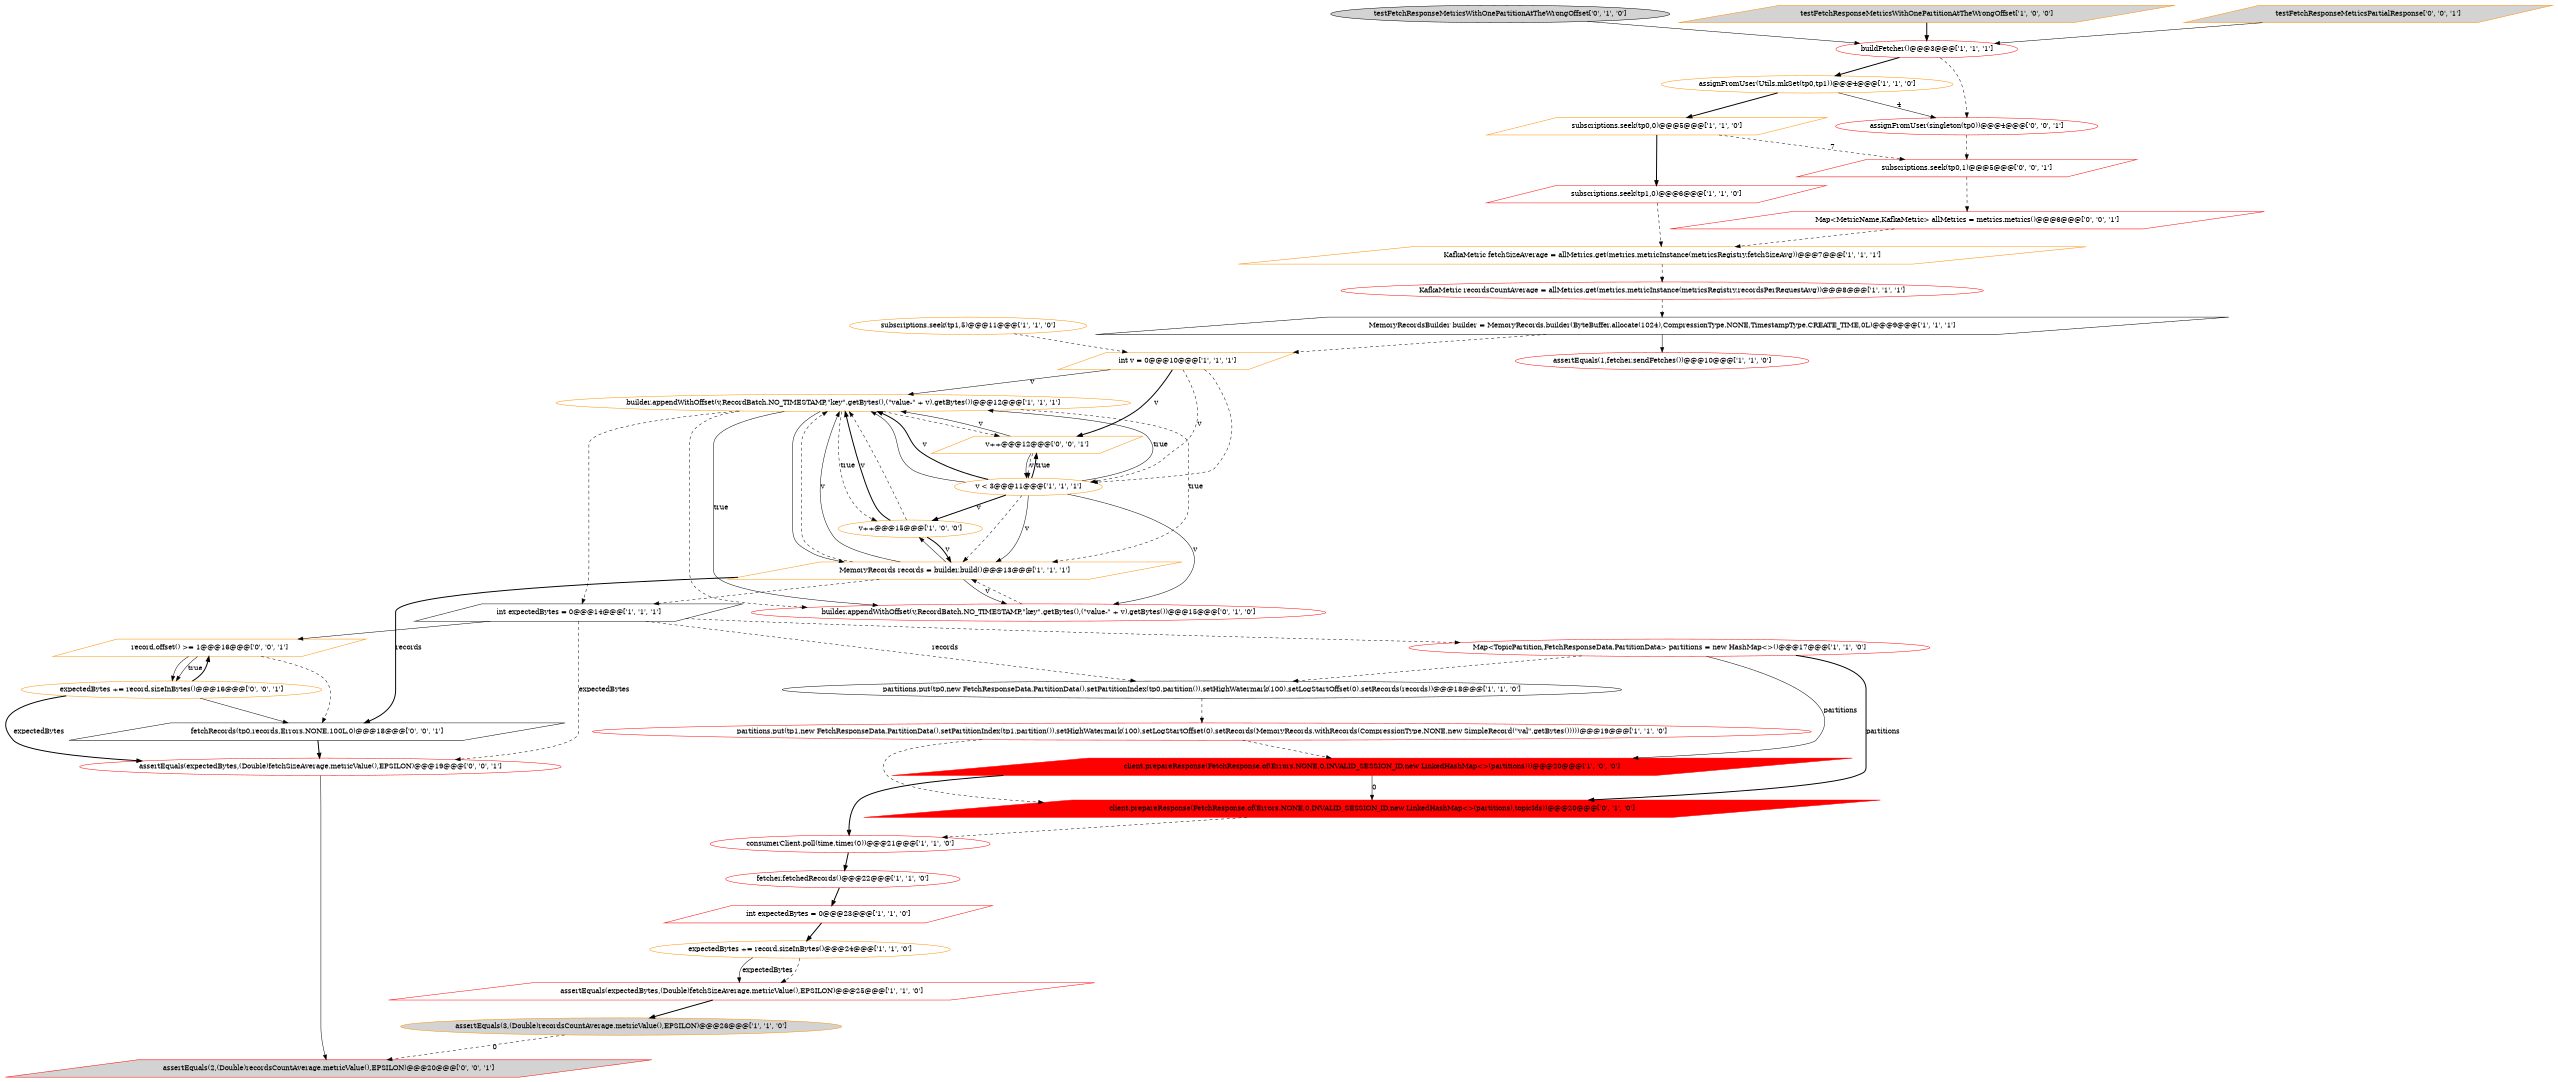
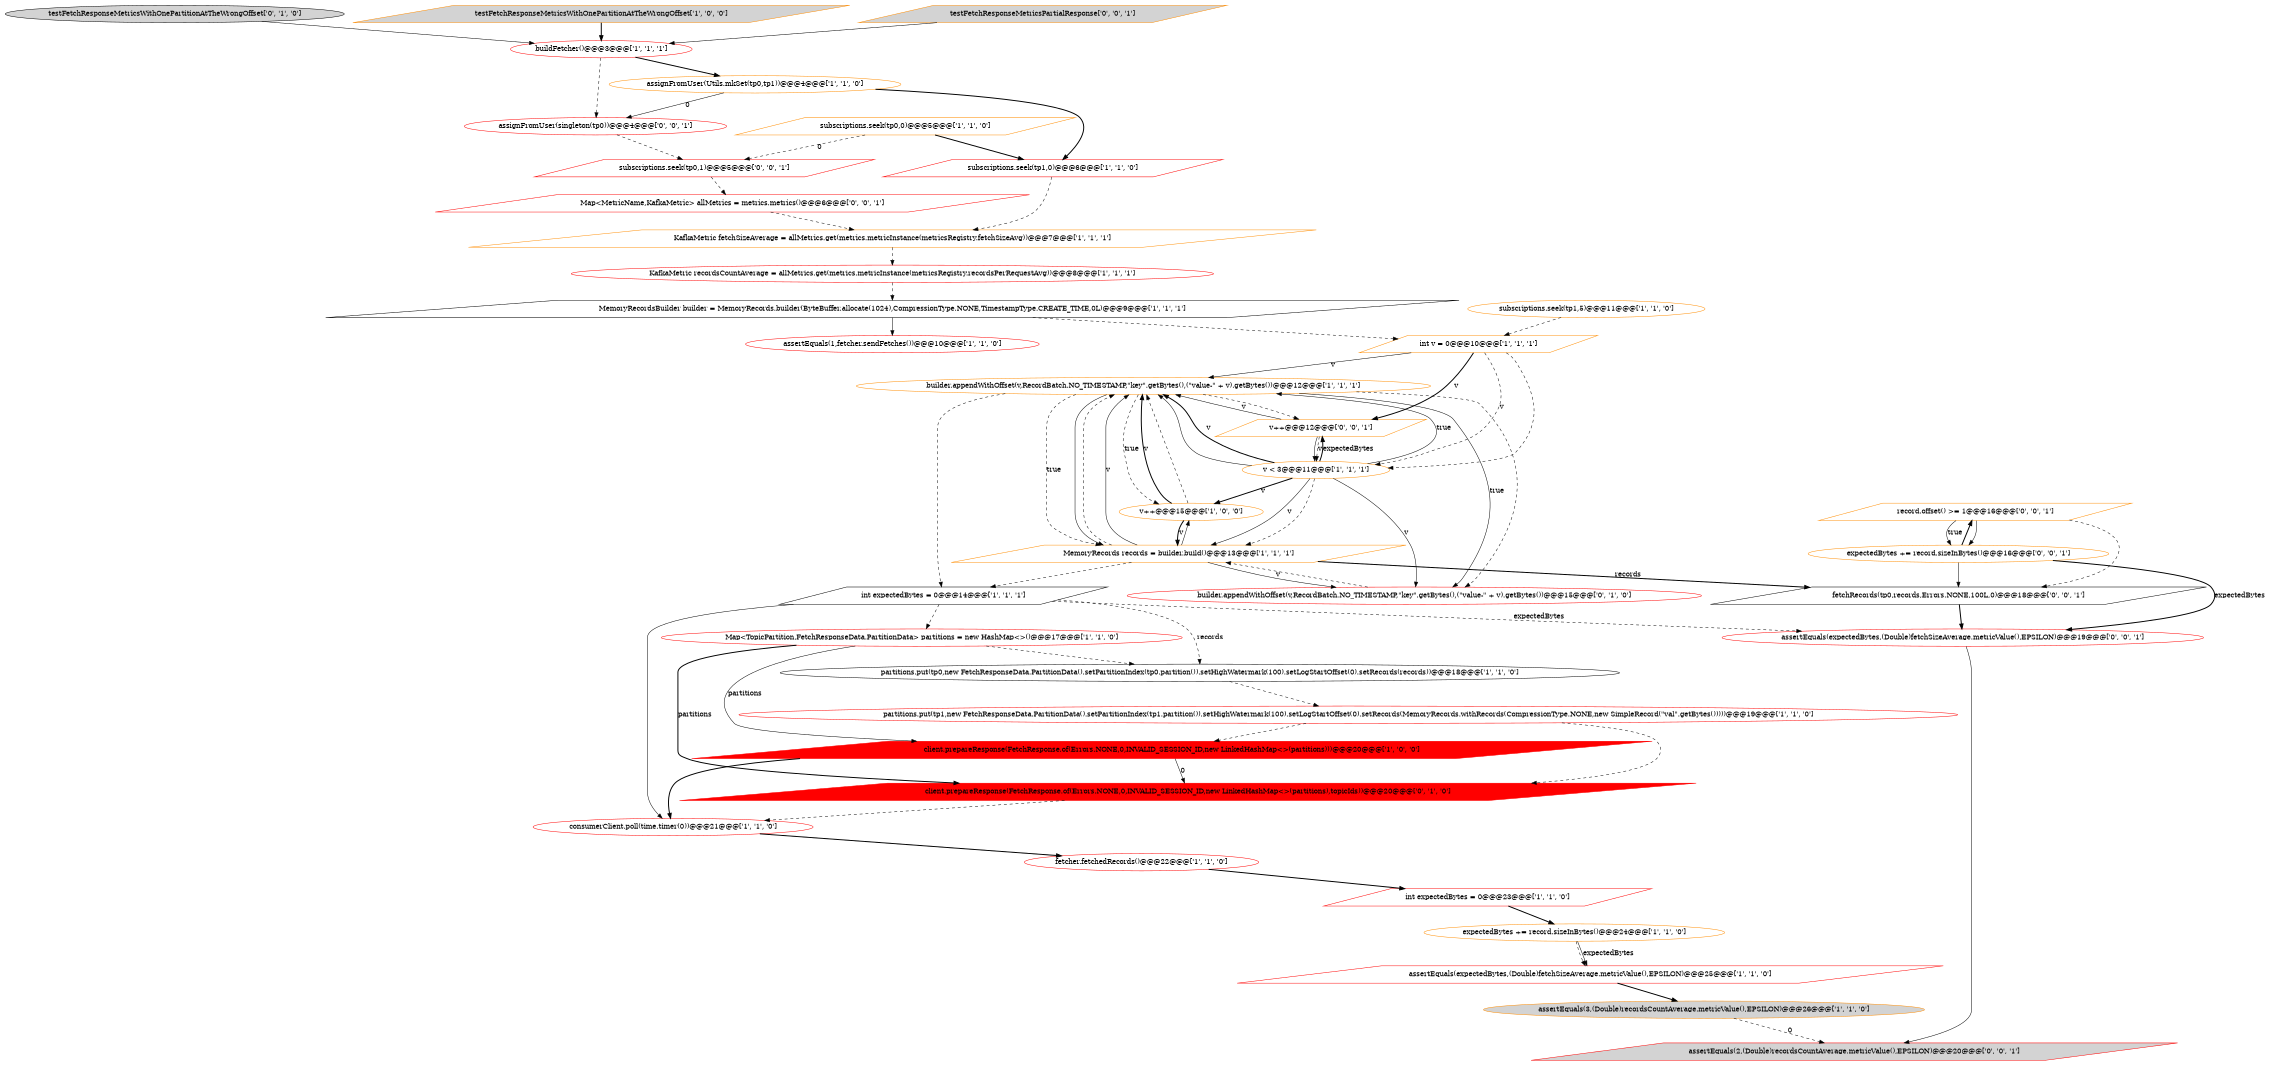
edge "assignFromUser(Utils.mkSet(tp0,tp1))@@@4@@@['1', '1', '0']" -> "subscriptions.seek(tp0,0)@@@5@@@['1', '1', '0']": now "assignFromUser(Utils.mkSet(tp0,tp1))@@@4@@@['1', '1', '0']" -> "subscriptions.seek(tp1,0)@@@6@@@['1', '1', '0']"
edge "assignFromUser(Utils.mkSet(tp0,tp1))@@@4@@@['1', '1', '0']" -> "assignFromUser(singleton(tp0))@@@4@@@['0', '0', '1']": label "4" -> "0"
edge "subscriptions.seek(tp0,0)@@@5@@@['1', '1', '0']" -> "subscriptions.seek(tp0,1)@@@5@@@['0', '0', '1']": label "7" -> "0"
edge "v < 3@@@11@@@['1', '1', '1']" -> "v++@@@12@@@['0', '0', '1']": label "true" -> "expectedBytes"
edge "int expectedBytes = 0@@@14@@@['1', '1', '1']" -> "record.offset() >= 1@@@16@@@['0', '0', '1']": now "int expectedBytes = 0@@@14@@@['1', '1', '1']" -> "consumerClient.poll(time.timer(0))@@@21@@@['1', '1', '0']"
